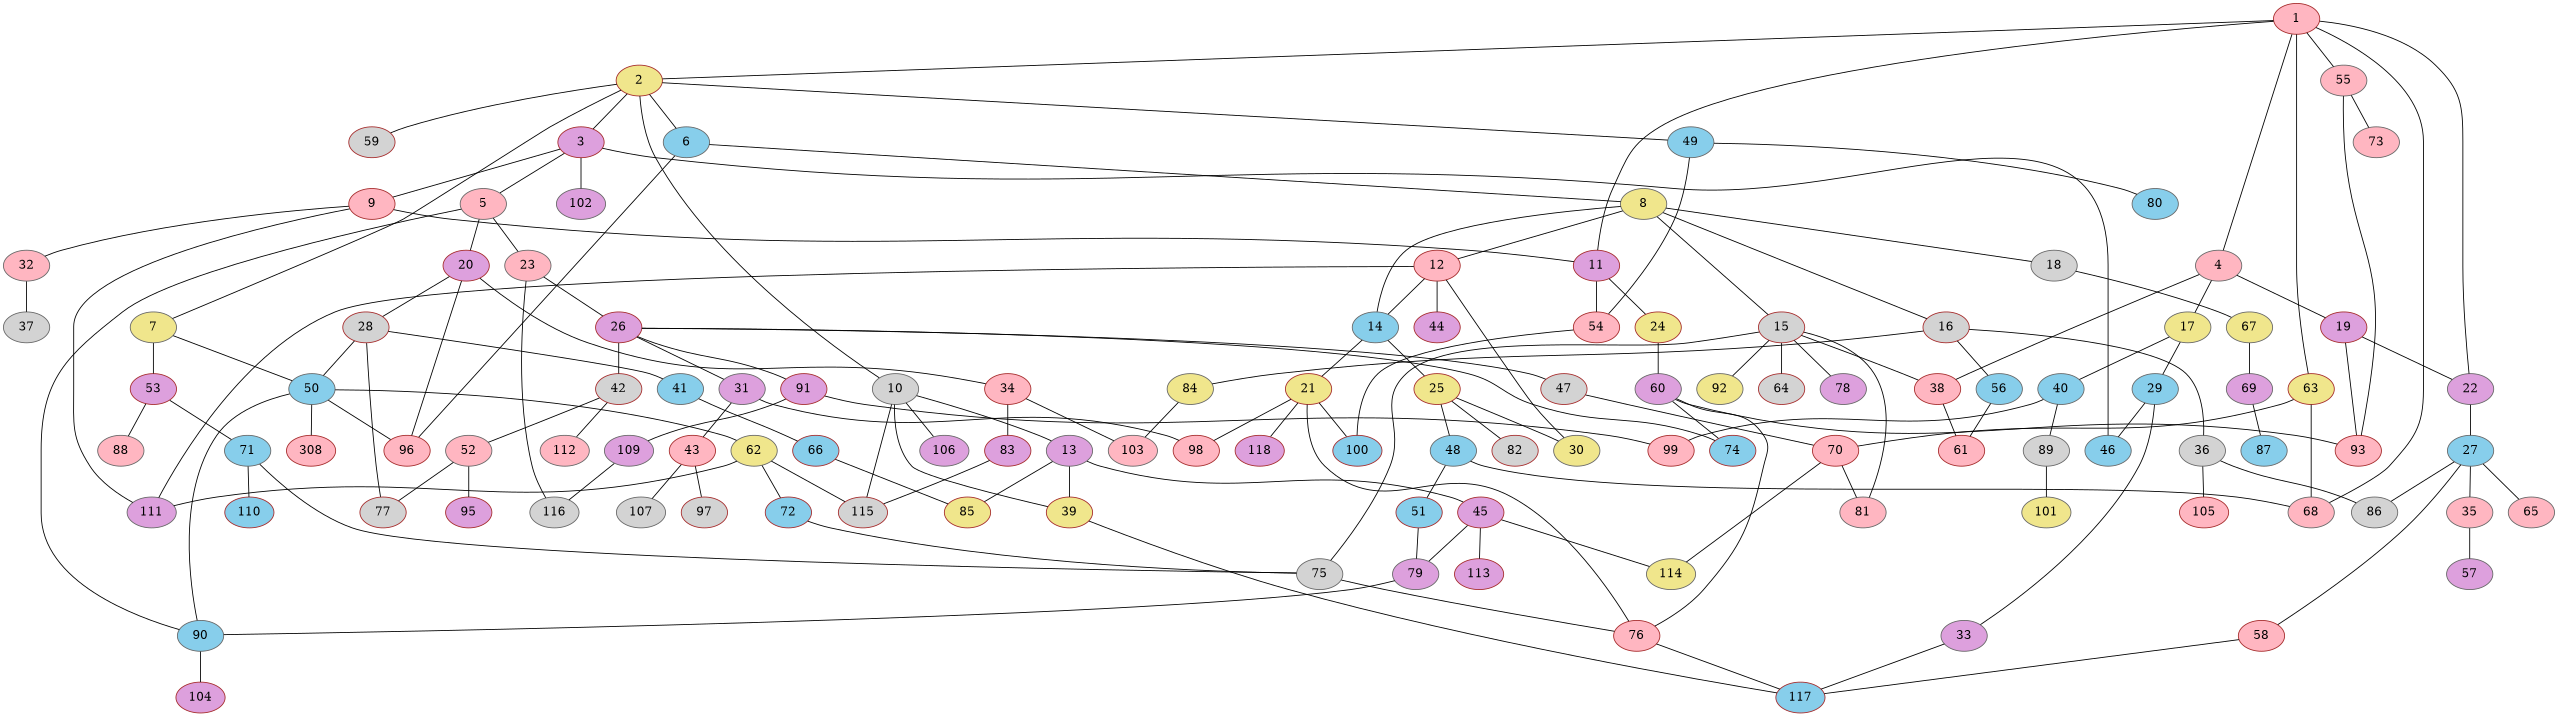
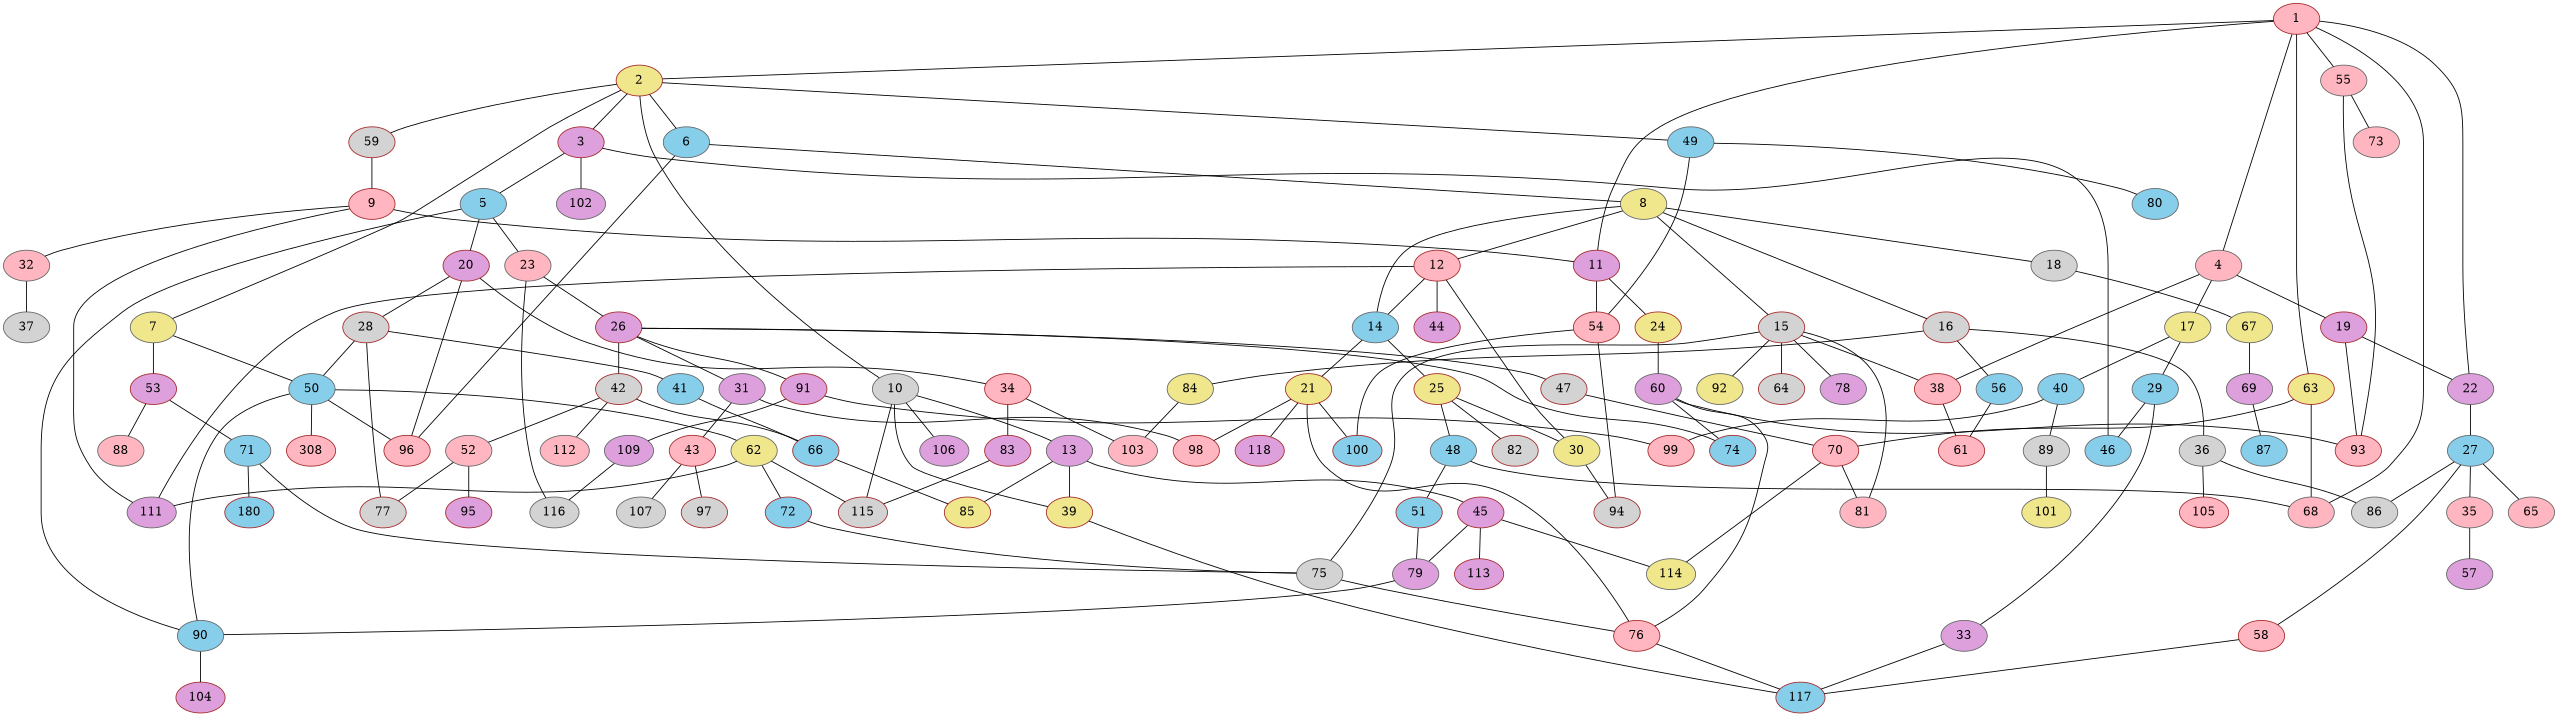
edge "3" -- "9": now "59" -- "9"
node "5": fillcolor lightpink -> skyblue
edge "42" -- "66": added
node "110": label "110" -> "180"
node "94": added
